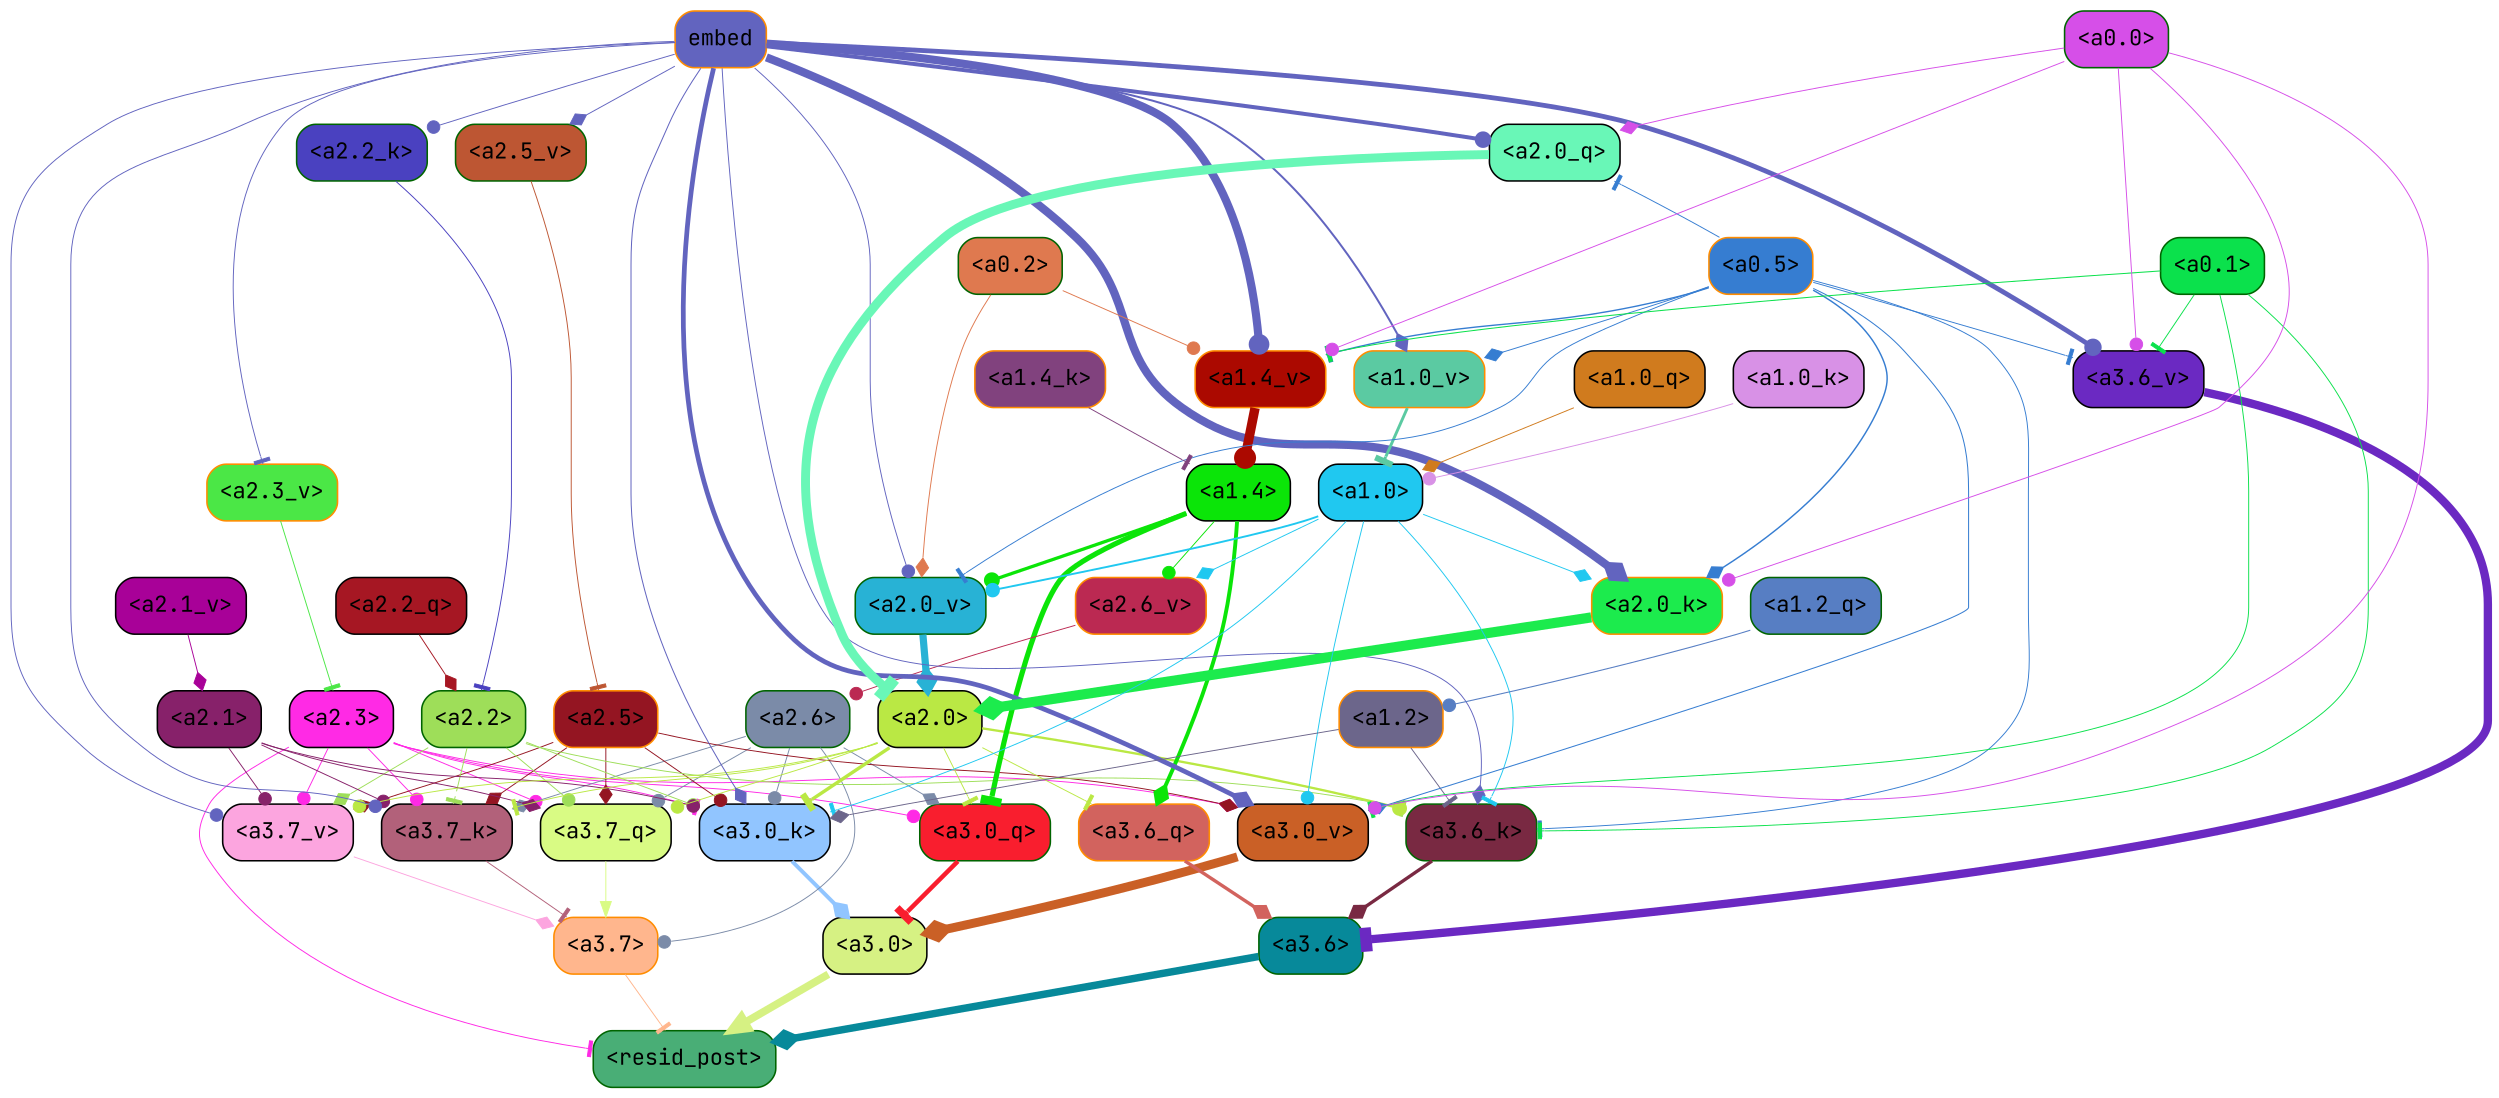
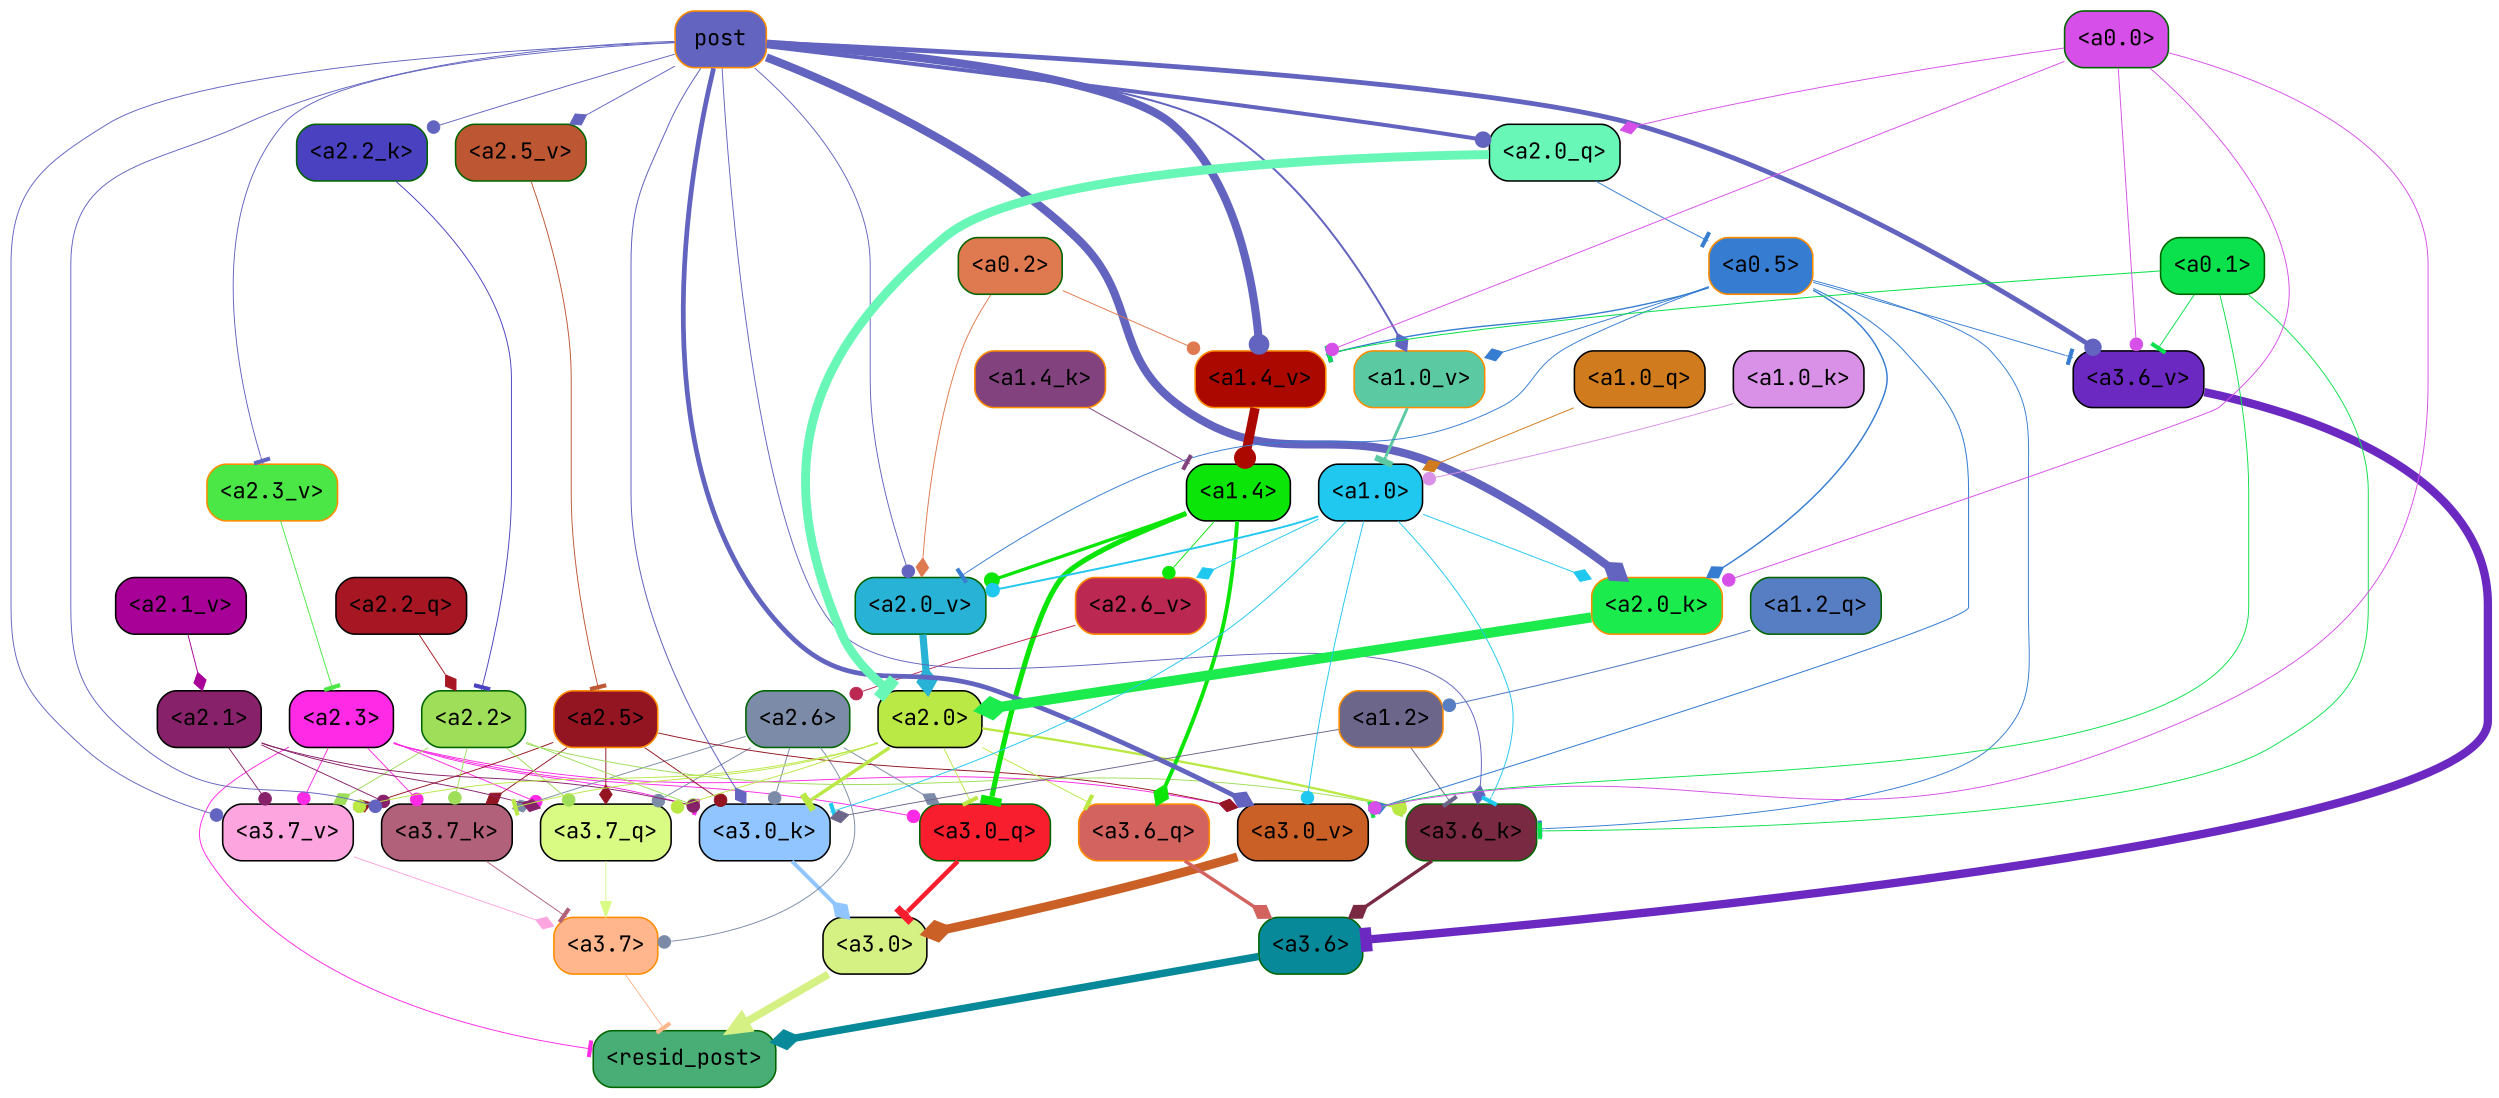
node "embed": label "embed" -> "post"
edge "<a0.5>" -> "<a2.0_q>": reversed
edge "<a2.2>" -> "<a3.7_k>": arrowhead tee -> dot
